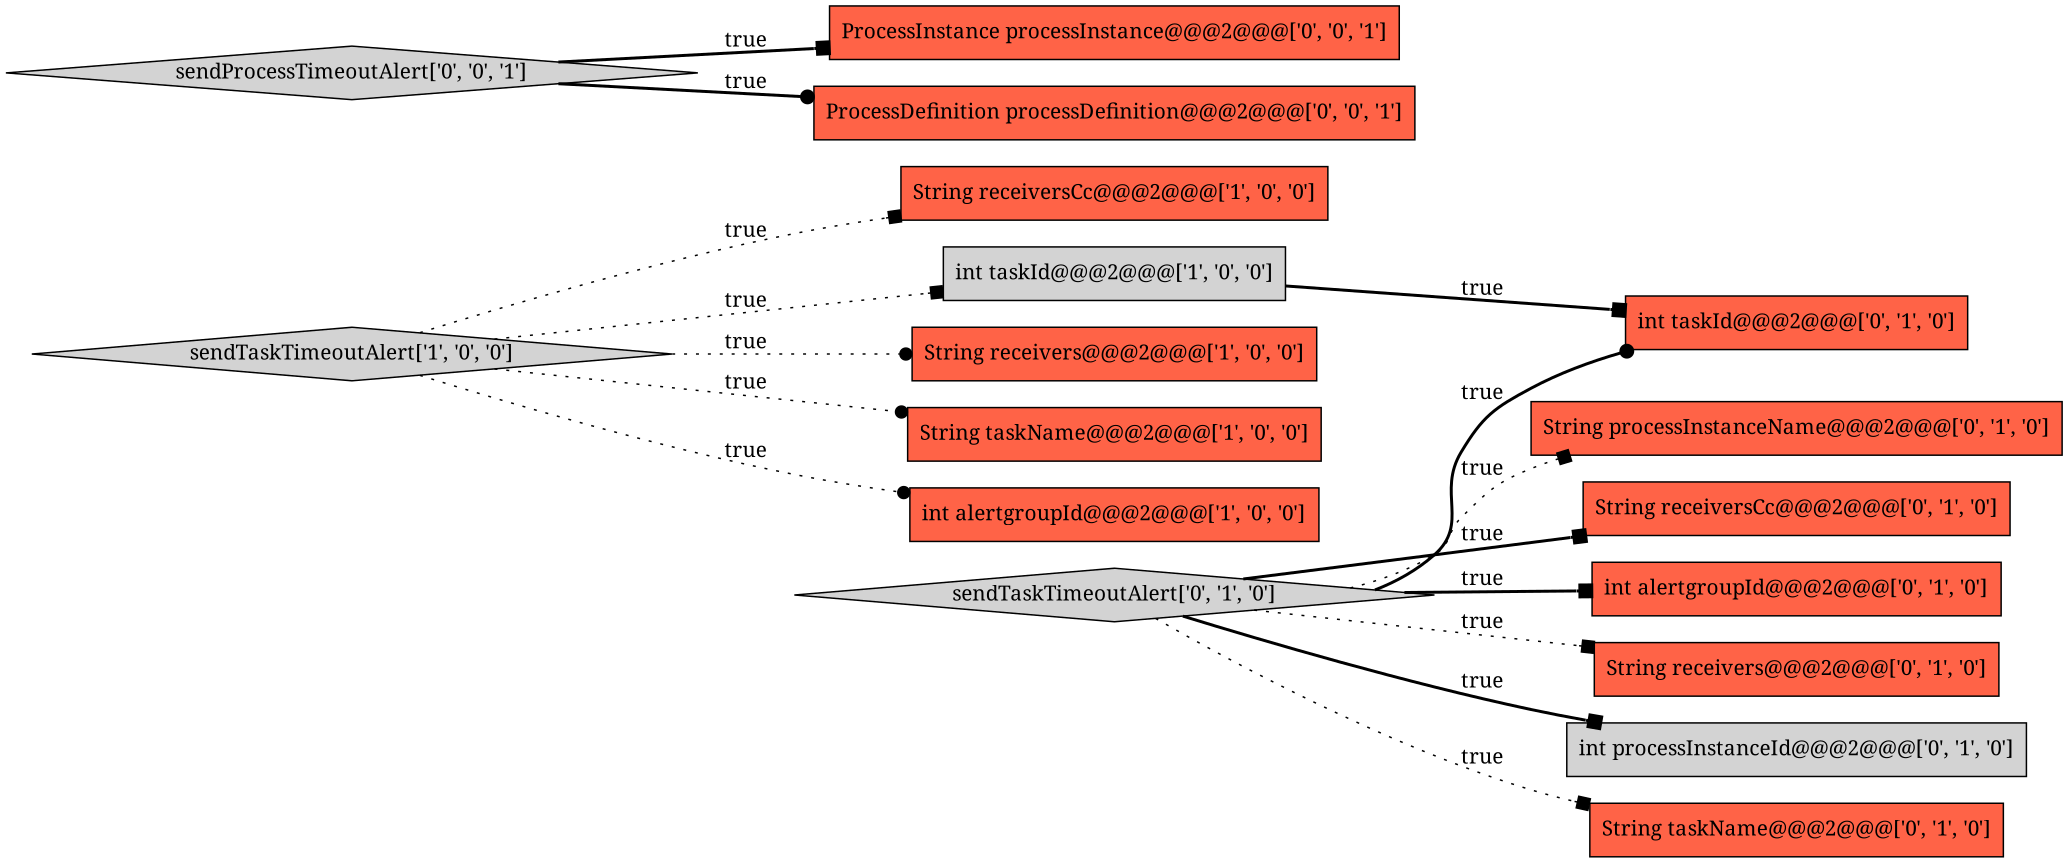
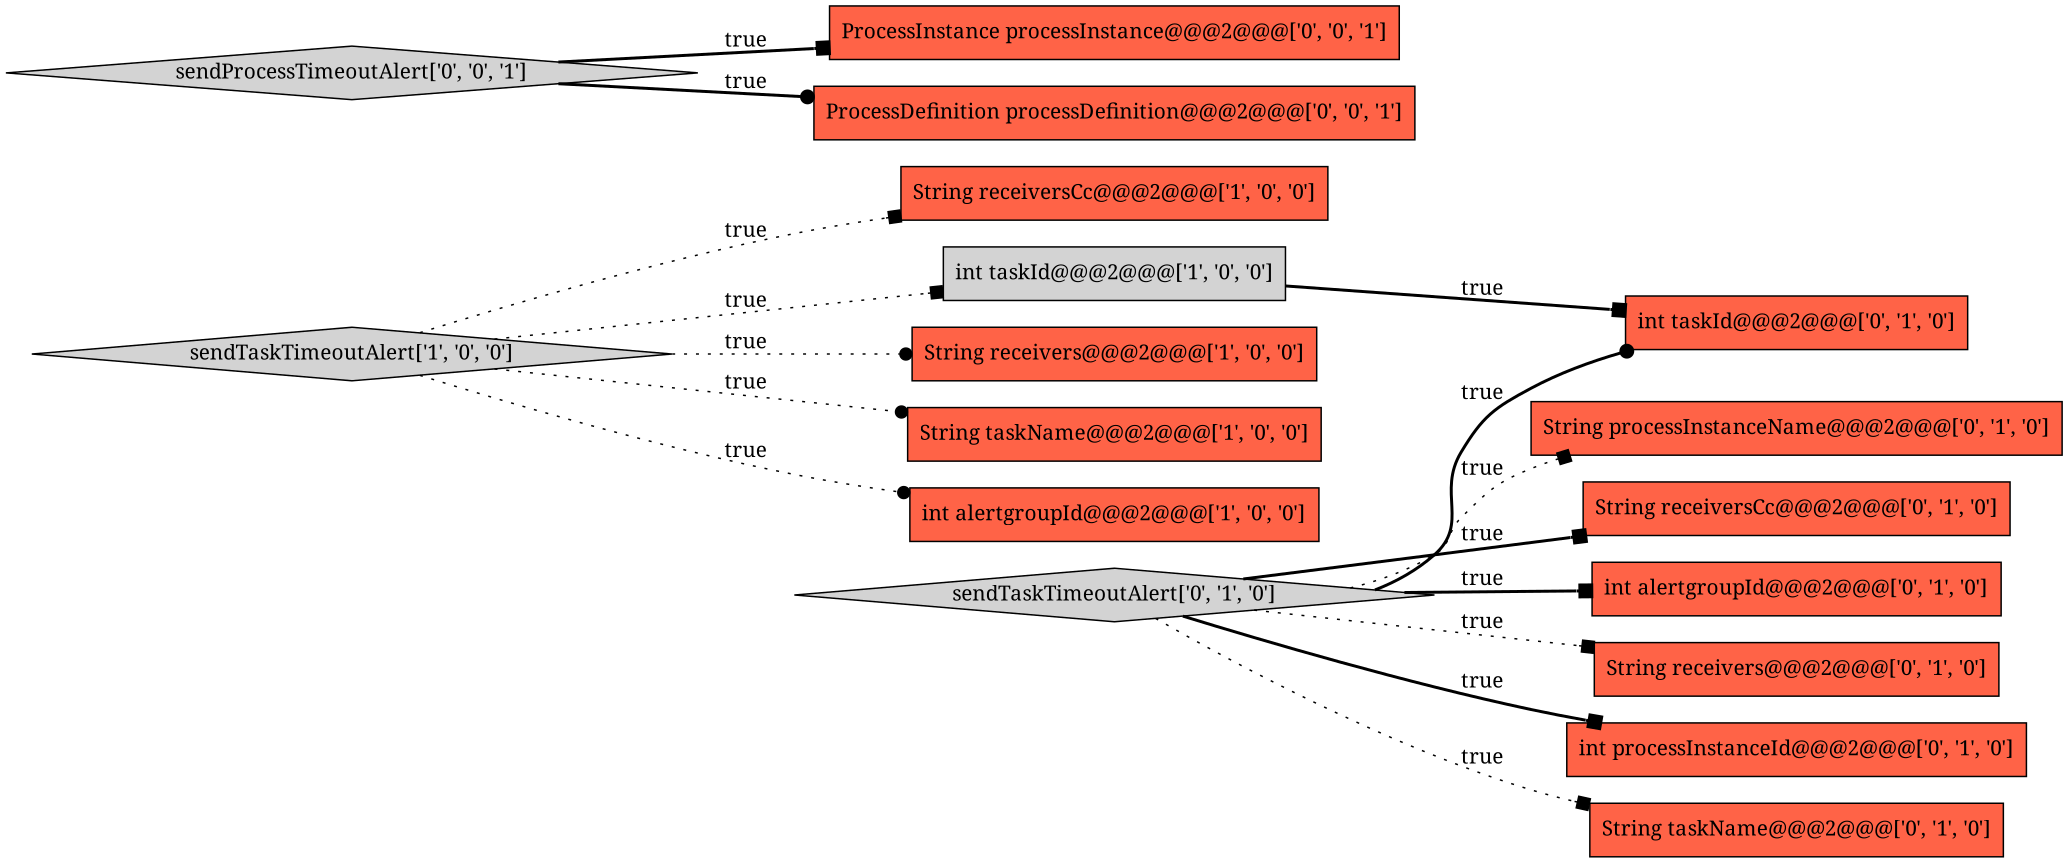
node "int processInstanceId@@@2@@@['0', '1', '0']": fillcolor lightgray -> tomato
